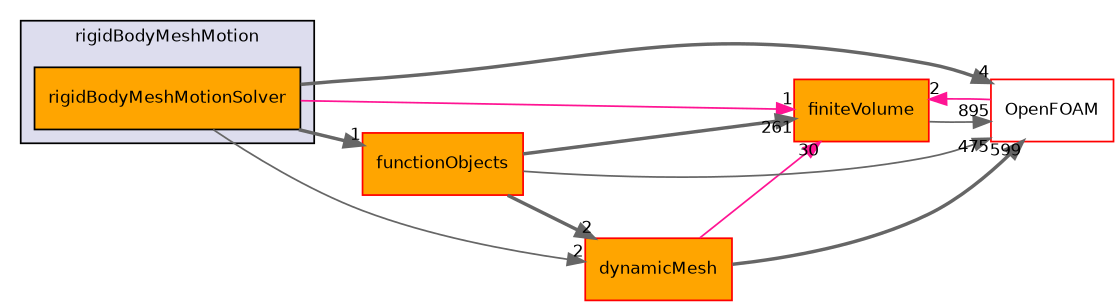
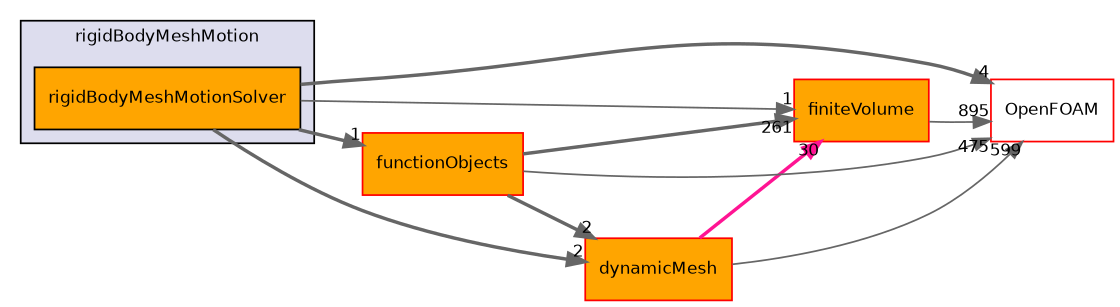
edge "OpenFOAM" -> "finiteVolume": removed
edge "rigidBodyMeshMotionSolver" -> "finiteVolume": color deeppink -> gray40
edge "dynamicMesh" -> "finiteVolume": style solid -> bold
edge "rigidBodyMeshMotionSolver" -> "dynamicMesh": style solid -> bold
edge "dynamicMesh" -> "OpenFOAM": style bold -> solid
